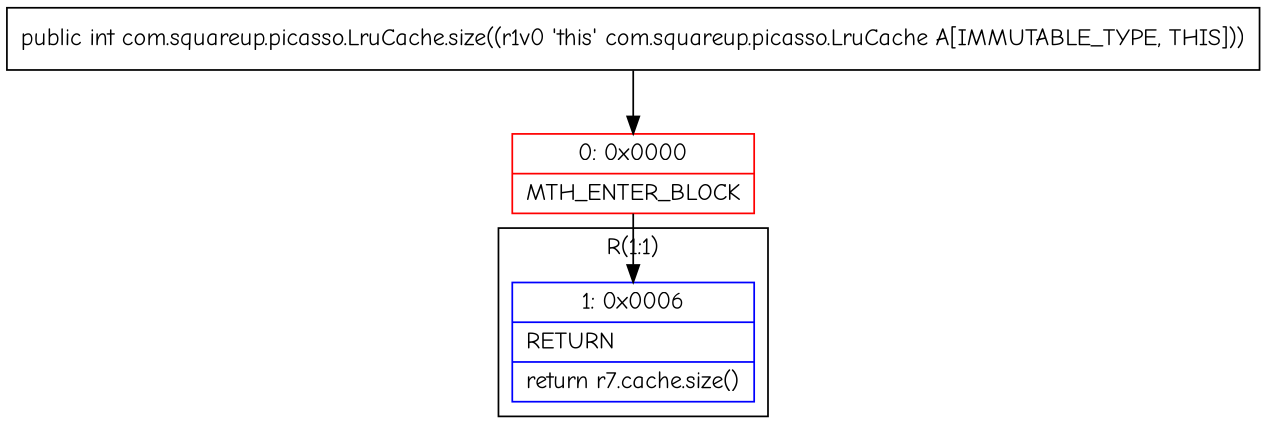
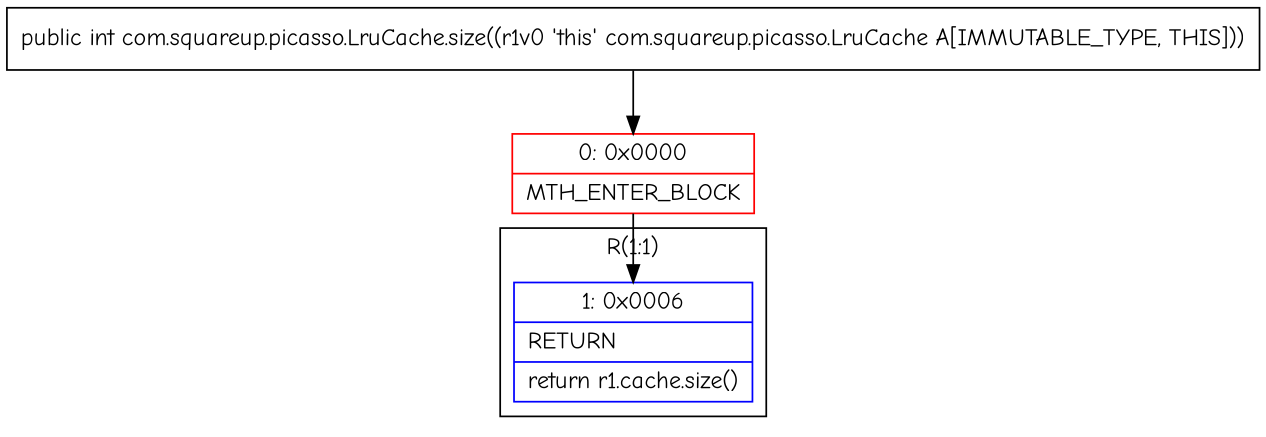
node "1: 0x0006": text "return r7.cache.size()" -> "return r1.cache.size()"
